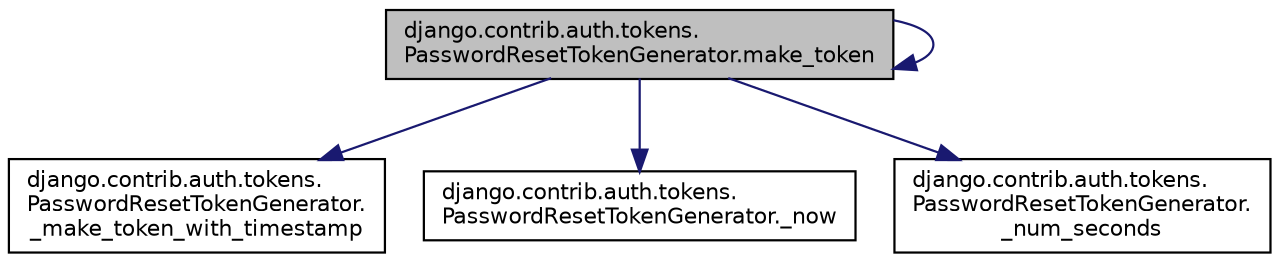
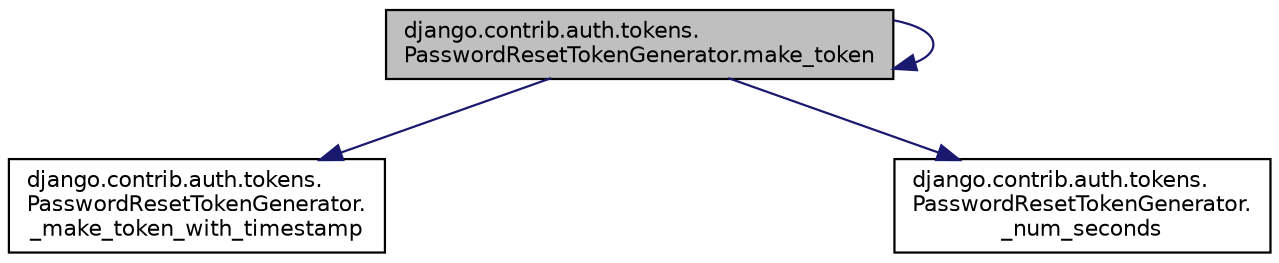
node "django.contrib.auth.tokens. PasswordResetTokenGenerator._now": removed
